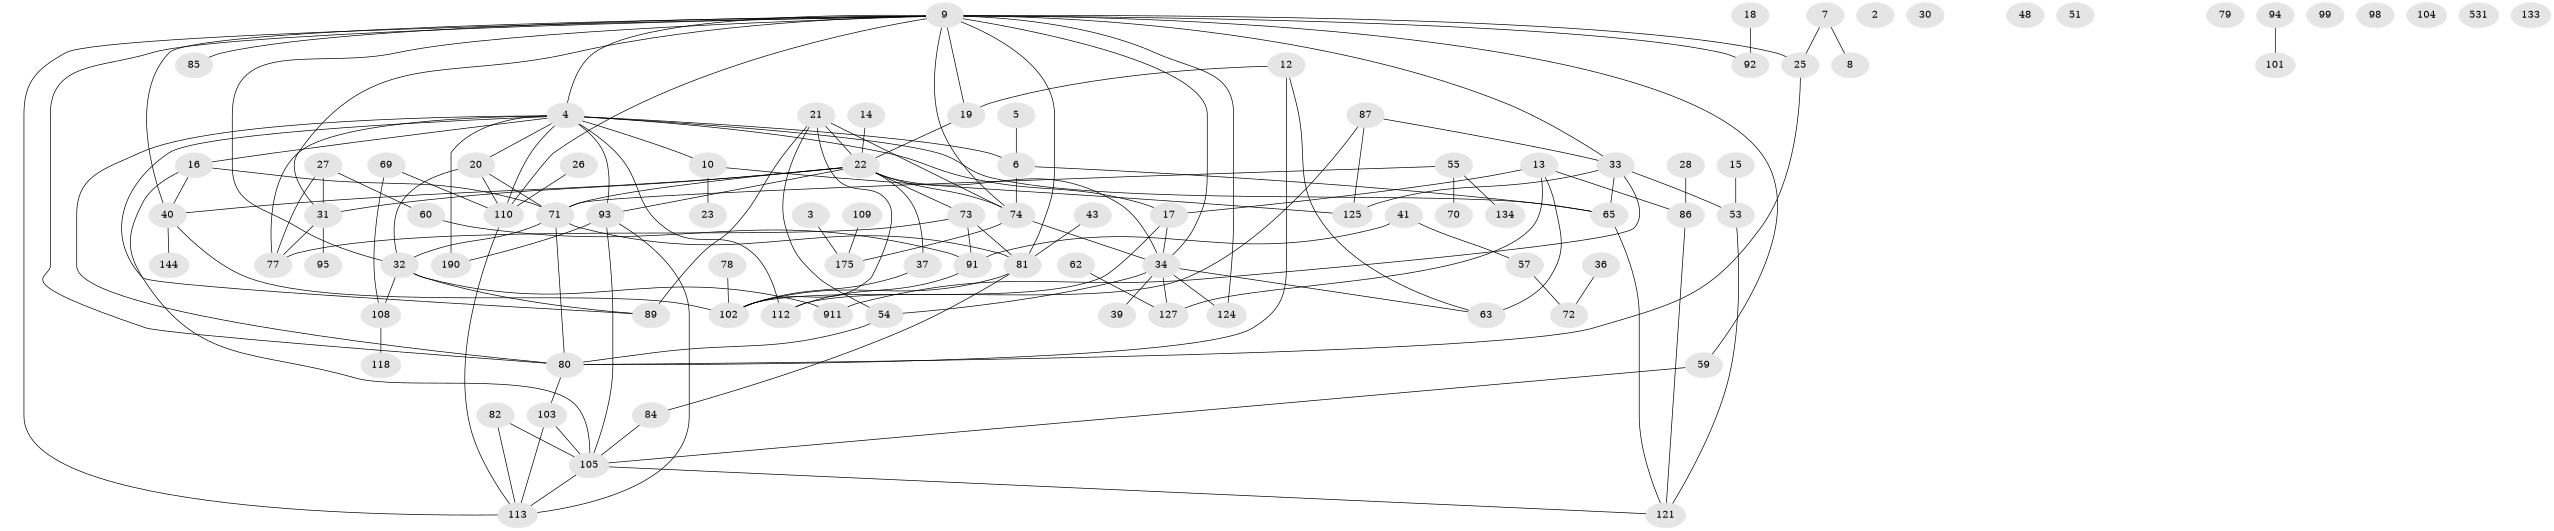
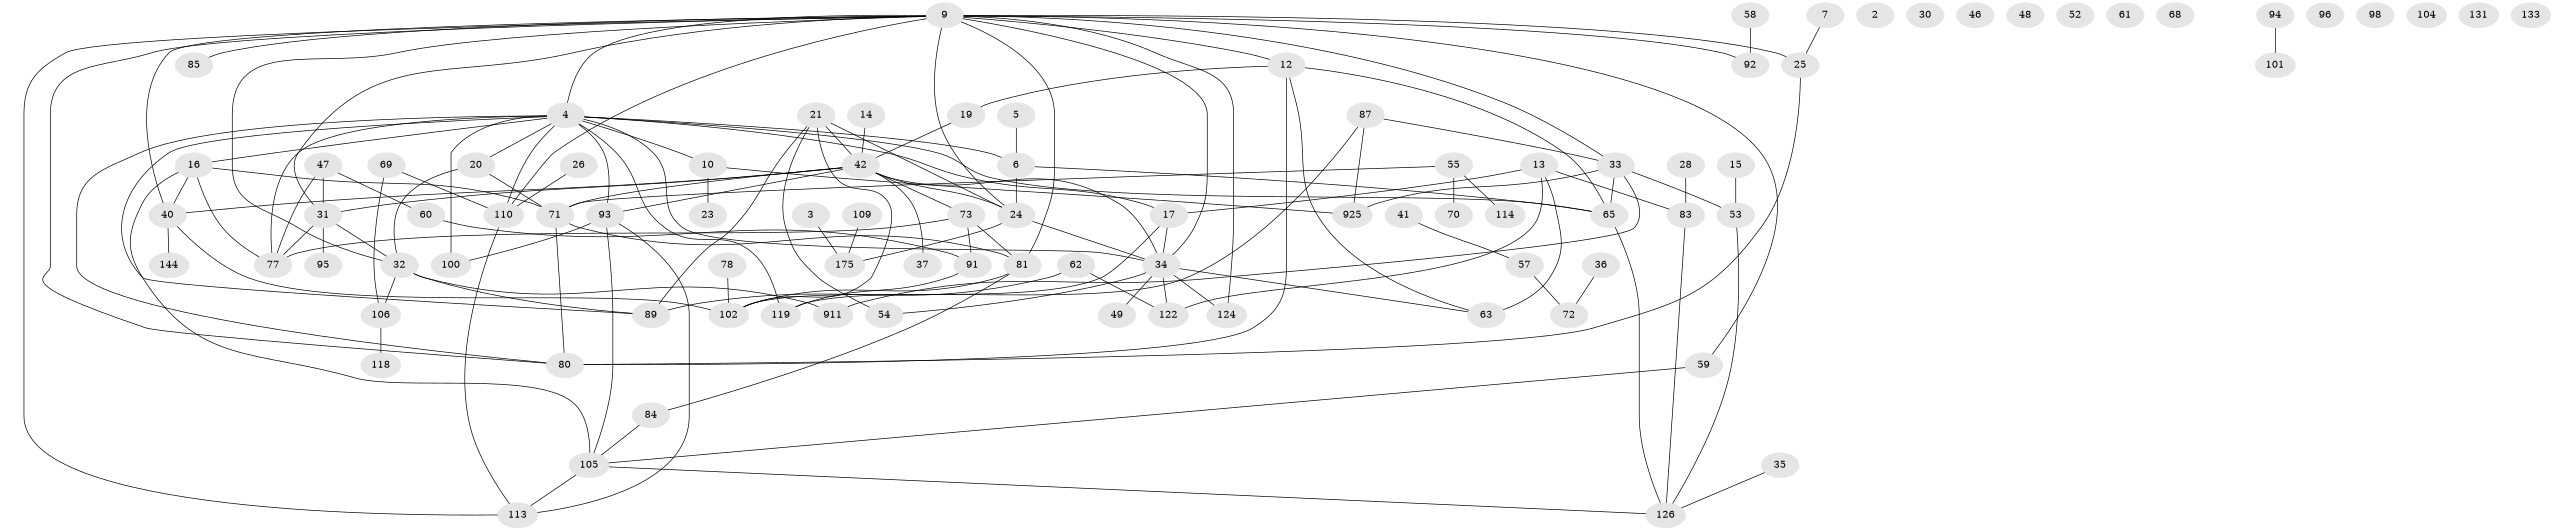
node "18": label "18" -> "58"
node "46": added
node "51": label "51" -> "52"
node "61": added
node "68": added
node "79": removed
node "99": label "99" -> "96"
node "531": label "531" -> "131"
edge "9" -- "19": now "9" -- "12"
node "8": removed
edge "12" -- "65": added
node "27": label "27" -> "47"
node "22": label "22" -> "42"
edge "20" -- "110": removed
node "74": label "74" -> "24"
node "43": removed
node "125": label "125" -> "925"
node "134": label "134" -> "114"
node "86": label "86" -> "83"
edge "16" -- "77": added
edge "71" -- "32": now "31" -- "32"
edge "41" -- "91": removed
edge "4" -- "34": added
node "190": label "190" -> "100"
edge "37" -- "102": removed
edge "62" -- "89": added
node "108": label "108" -> "106"
node "112": label "112" -> "119"
node "39": label "39" -> "49"
node "127": label "127" -> "122"
edge "54" -- "80": removed
node "82": removed
node "103": removed
node "35": added
node "121": label "121" -> "126"
